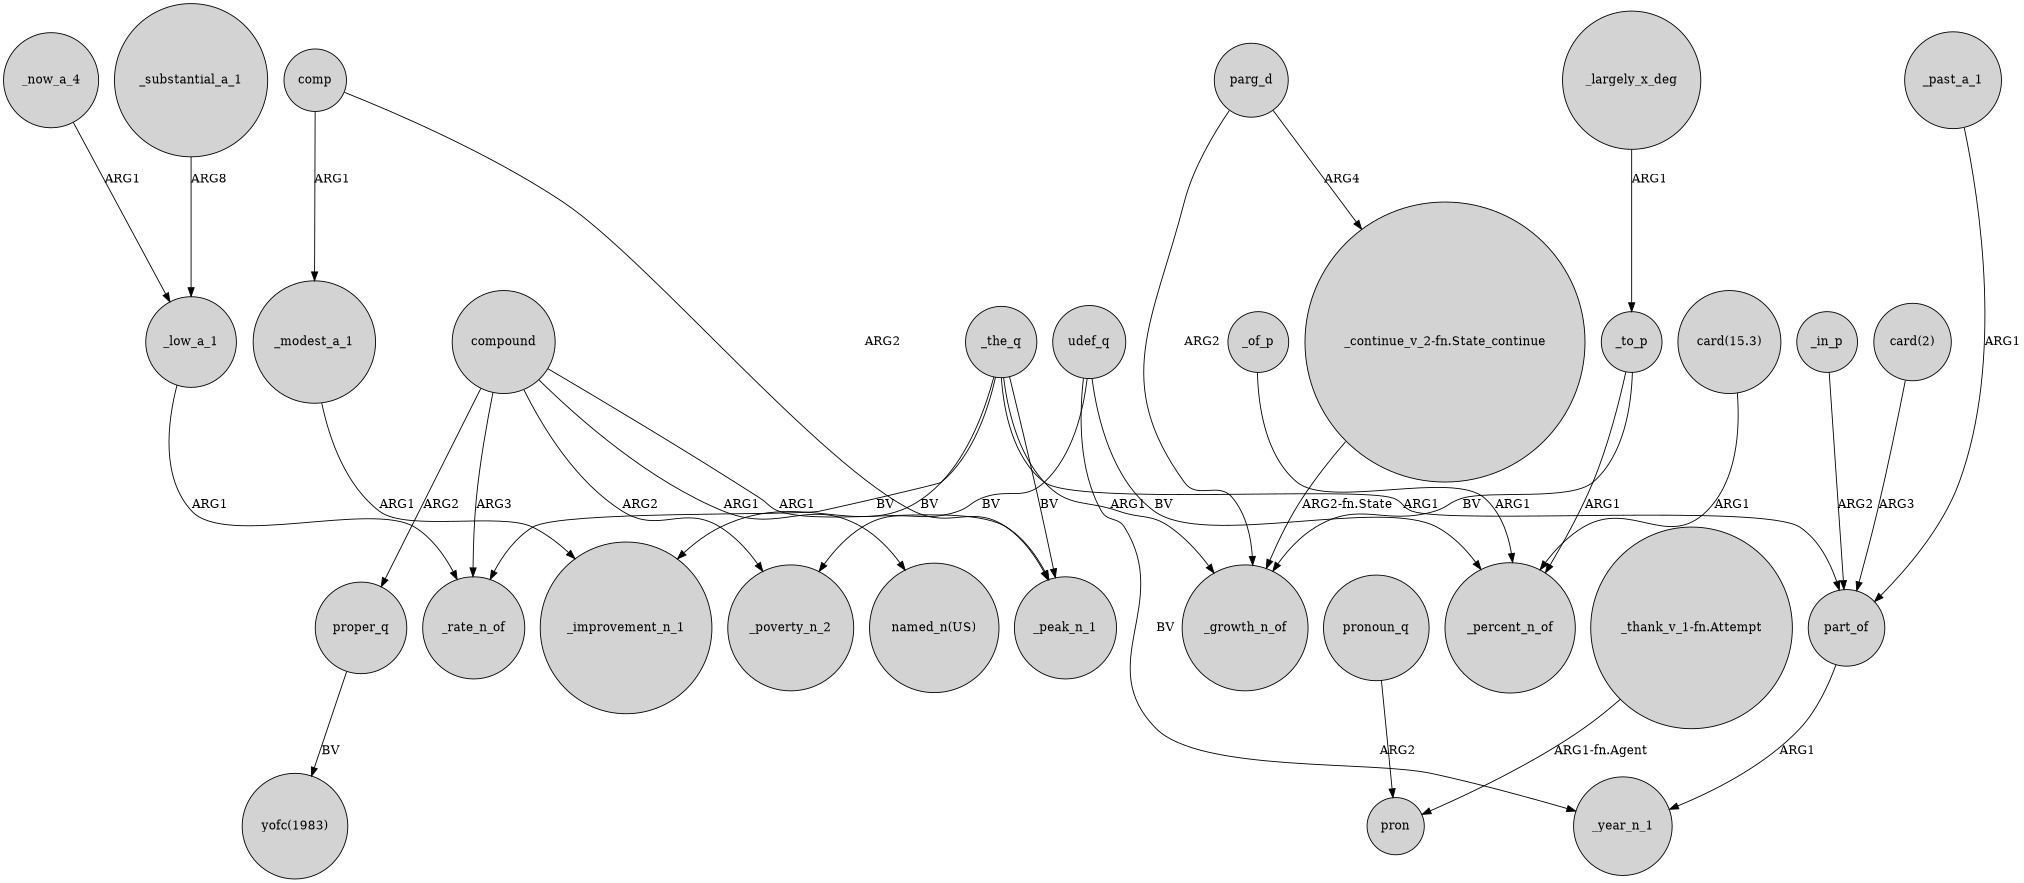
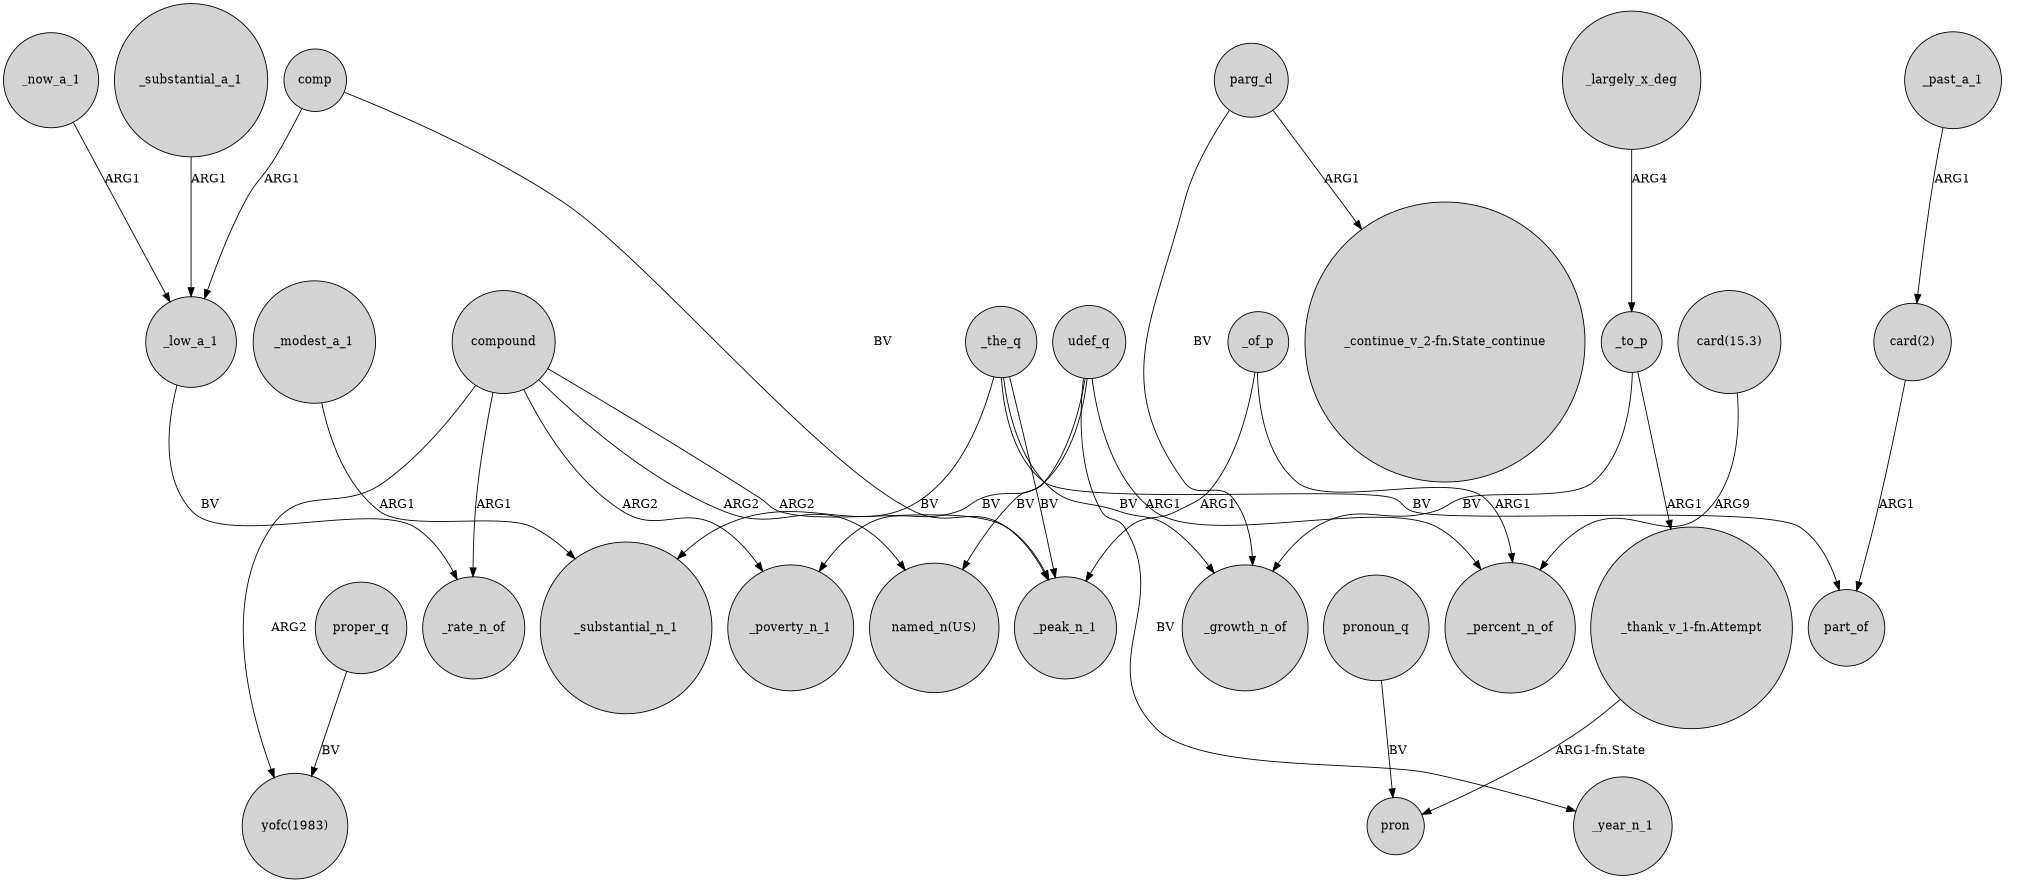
node "_now_a_4": label "_now_a_4" -> "_now_a_1"
edge "_substantial_a_1" -> "_low_a_1": label "ARG8" -> "ARG1"
edge "parg_d" -> "_continue_v_2-fn.State_continue": label "ARG4" -> "ARG1"
edge "_largely_x_deg" -> "_to_p": label "ARG1" -> "ARG4"
edge "comp" -> "_modest_a_1": now "comp" -> "_low_a_1"
edge "comp" -> "_peak_n_1": label "ARG2" -> "BV"
edge "parg_d" -> "_growth_n_of": label "ARG2" -> "BV"
node "_in_p": removed
edge "_past_a_1" -> "part_of": now "_past_a_1" -> "card(2)"
edge "_to_p" -> "_percent_n_of": now "_to_p" -> "_thank_v_1-fn.Attempt"
edge "compound" -> "proper_q": now "compound" -> "yofc(1983)"
edge "udef_q" -> "named_n(US)": added, label "BV"
edge "_continue_v_2-fn.State_continue" -> "_growth_n_of": removed, label "ARG2-fn.State"
edge "_of_p" -> "_peak_n_1": added, label "ARG1"
edge "_low_a_1" -> "_rate_n_of": label "ARG1" -> "BV"
edge "compound" -> "_rate_n_of": label "ARG3" -> "ARG1"
edge "compound" -> "named_n(US)": label "ARG1" -> "ARG2"
edge "compound" -> "_peak_n_1": label "ARG1" -> "ARG2"
edge "_the_q" -> "_growth_n_of": label "ARG1" -> "BV"
edge "udef_q" -> "_percent_n_of": label "BV" -> "ARG1"
edge "_the_q" -> "part_of": label "ARG1" -> "BV"
edge "card(15.3)" -> "_percent_n_of": label "ARG1" -> "ARG9"
edge "card(2)" -> "part_of": label "ARG3" -> "ARG1"
edge "_the_q" -> "_rate_n_of": removed, label "BV"
node "_improvement_n_1": label "_improvement_n_1" -> "_substantial_n_1"
node "_poverty_n_2": label "_poverty_n_2" -> "_poverty_n_1"
edge "pronoun_q" -> "pron": label "ARG2" -> "BV"
edge "_thank_v_1-fn.Attempt" -> "pron": label "ARG1-fn.Agent" -> "ARG1-fn.State"
edge "part_of" -> "_year_n_1": removed, label "ARG1"
